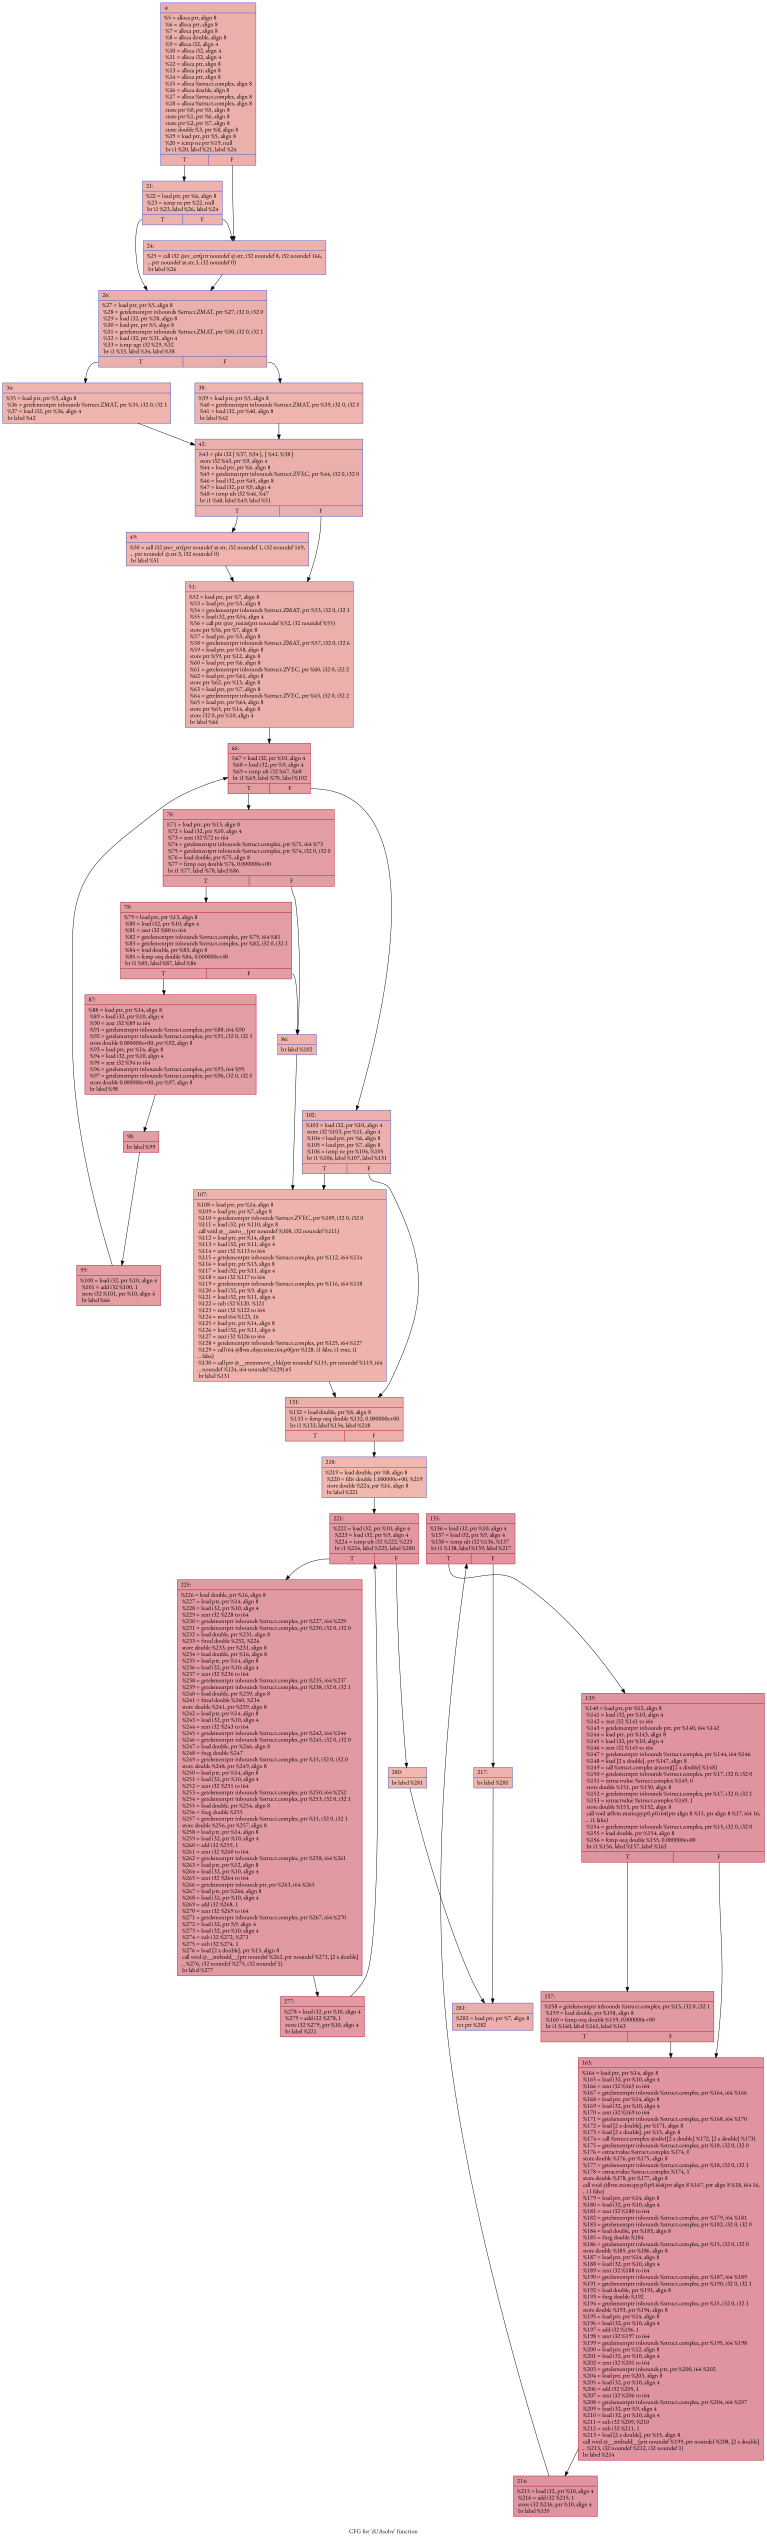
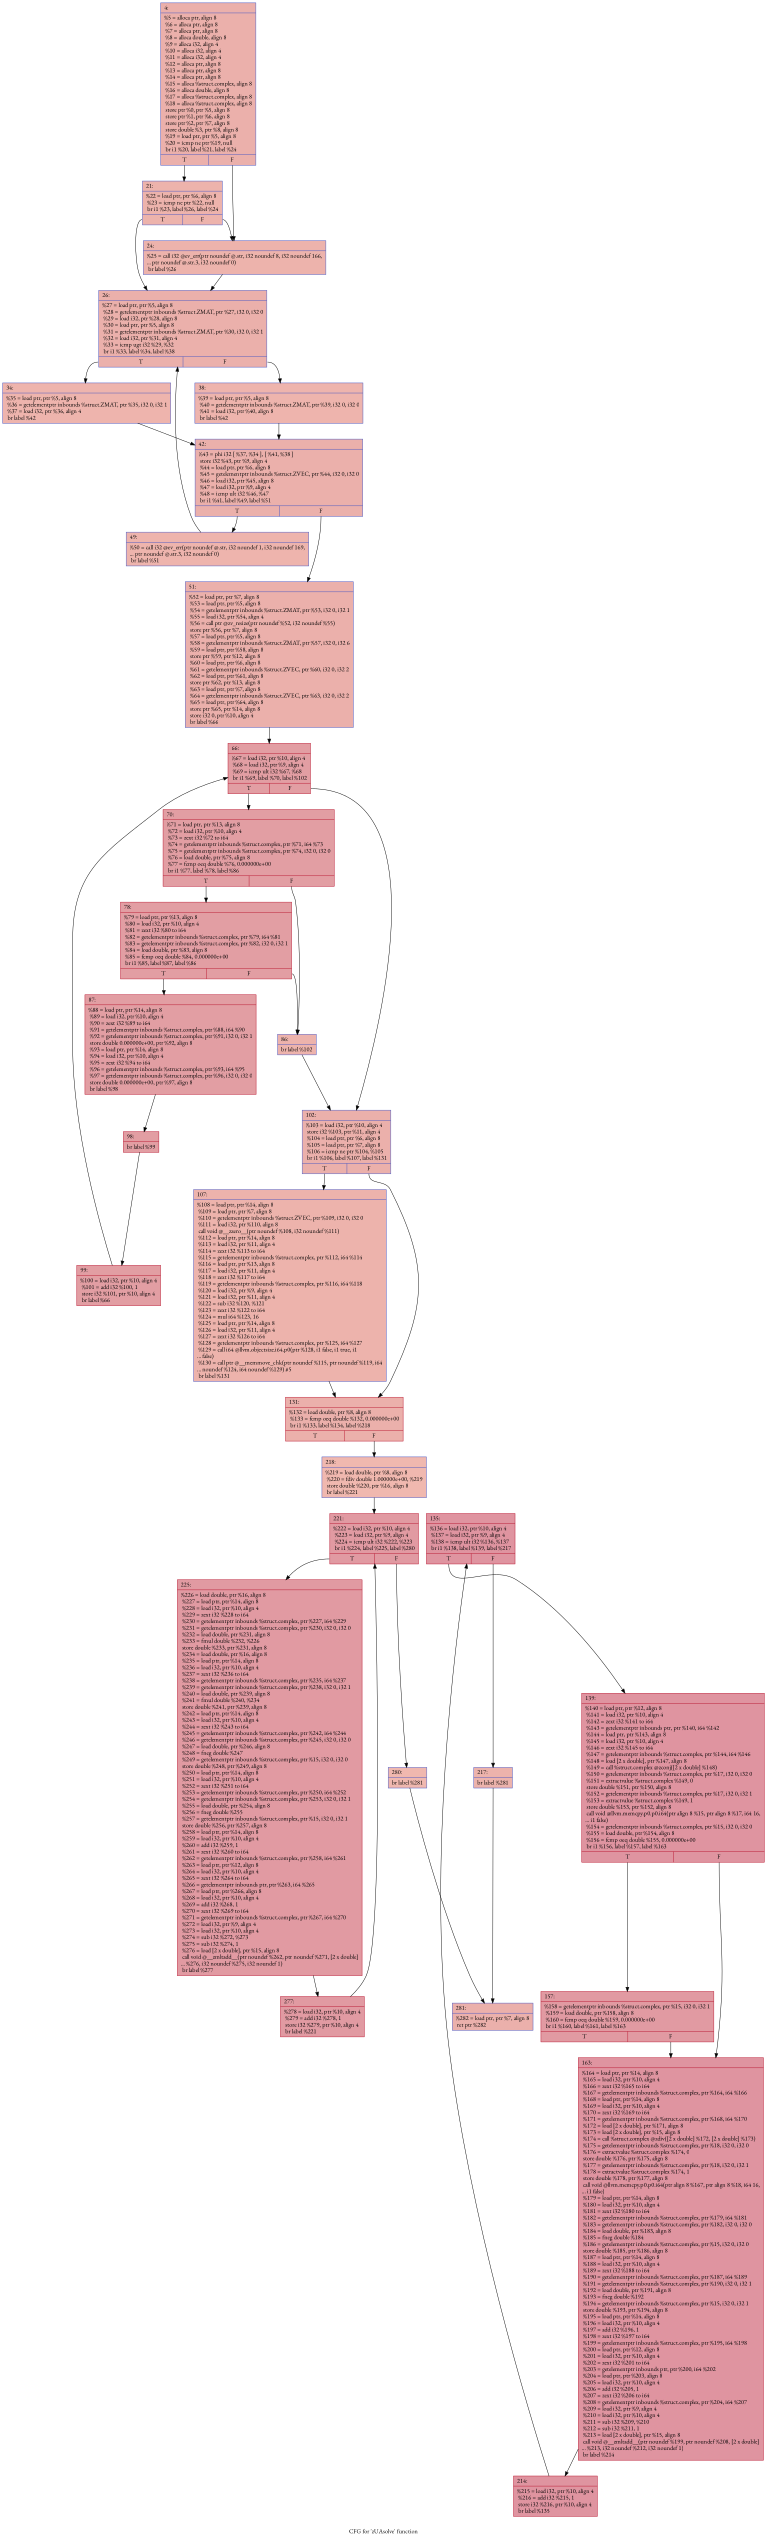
node "42:": text "br i1 %48, label %49, label %51" -> "br i1 %41, label %49, label %51"
edge "49:" -> "51:": now "49:" -> "26:"
edge "86:" -> "107:": now "86:" -> "102:"
node "218:": text "store double %224, ptr %16, align 8" -> "store double %220, ptr %16, align 8"
